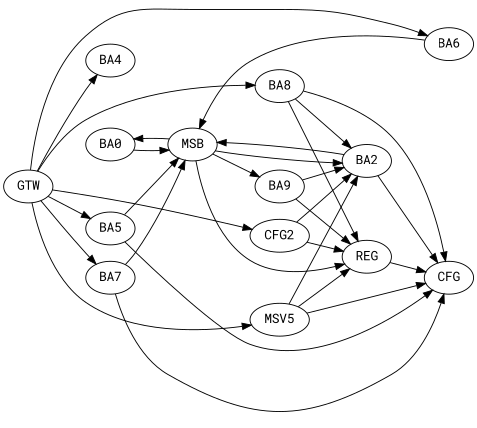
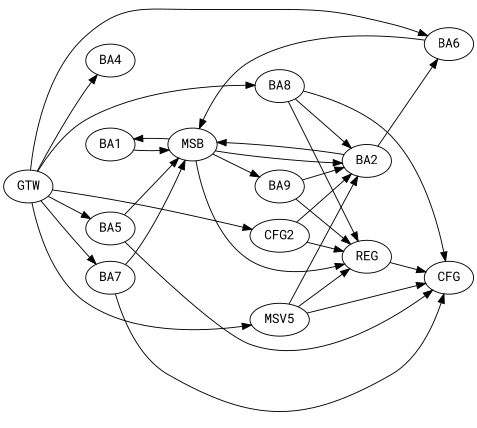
node "BA0": label "BA0" -> "BA1"
edge "BA2" -> "CFG": now "BA2" -> "BA6"
